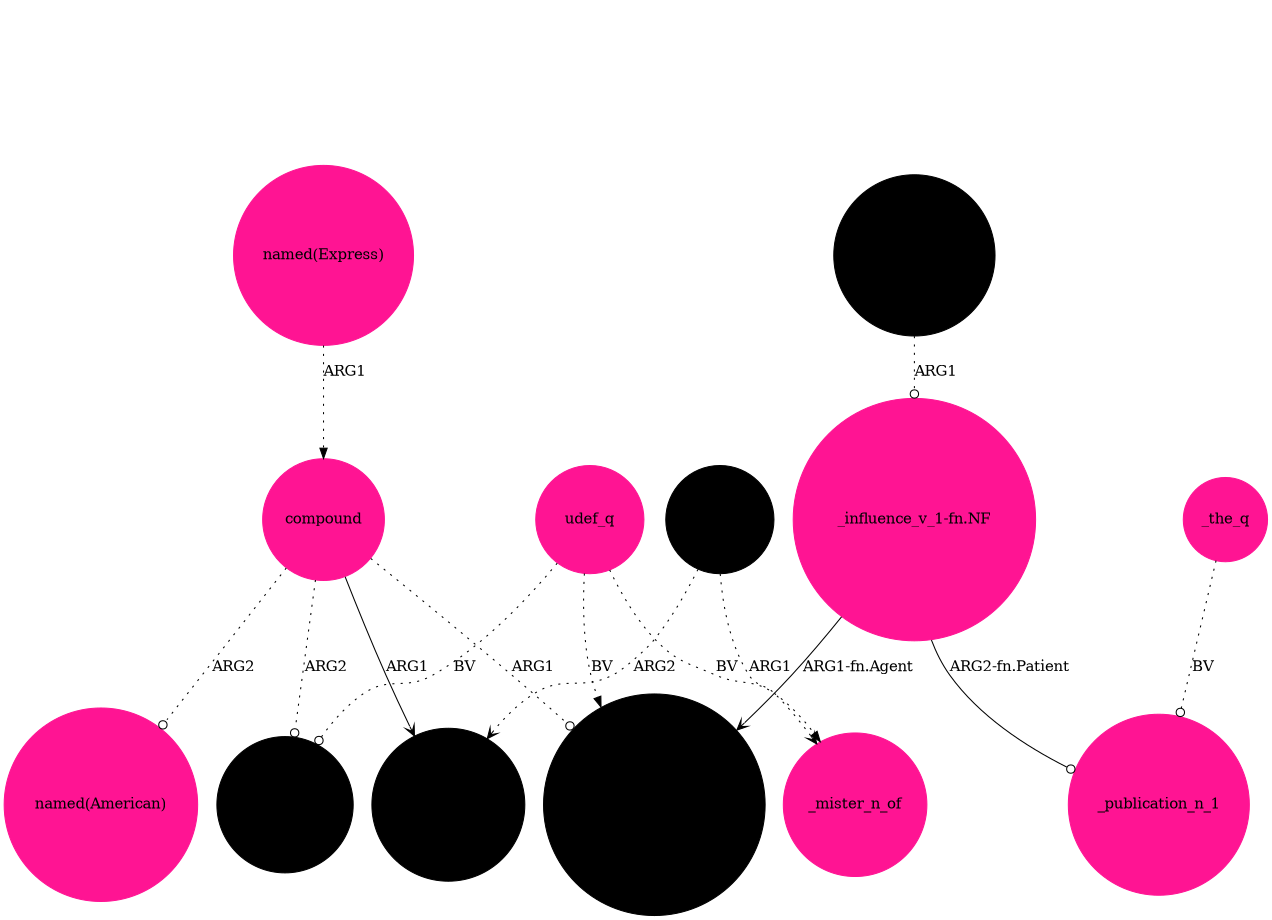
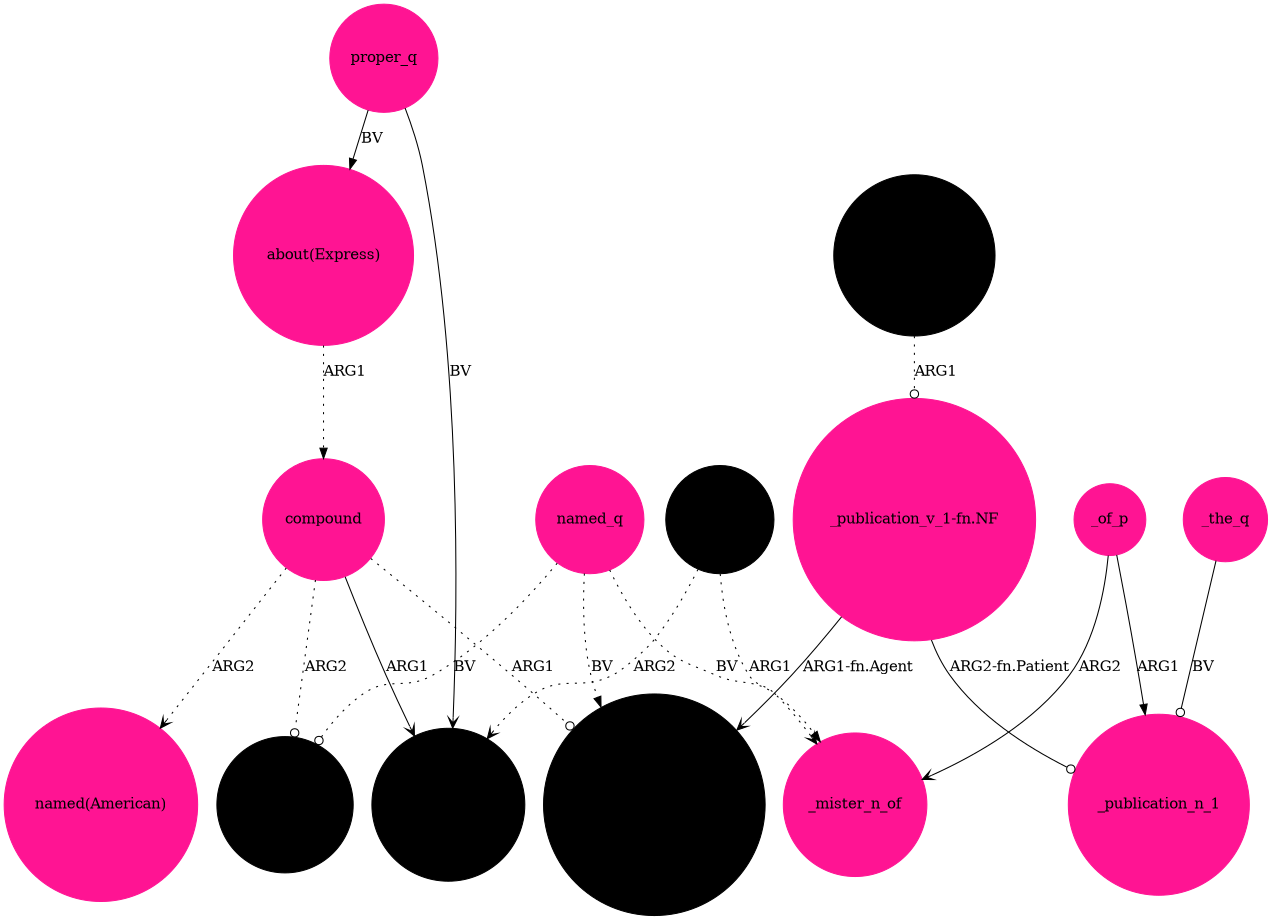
node "proper_q": added
node "named(Express)": label "named(Express)" -> "about(Express)"
node "udef_q": label "udef_q" -> "named_q"
node "_influence_v_1-fn.NF": label "_influence_v_1-fn.NF" -> "_publication_v_1-fn.NF"
node "_of_p": added
edge "_the_q" -> "_publication_n_1": style dotted -> solid
edge "compound" -> "named(American)": arrowhead odot -> vee
